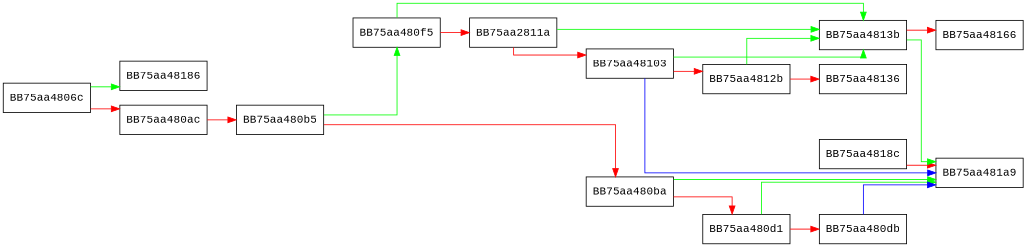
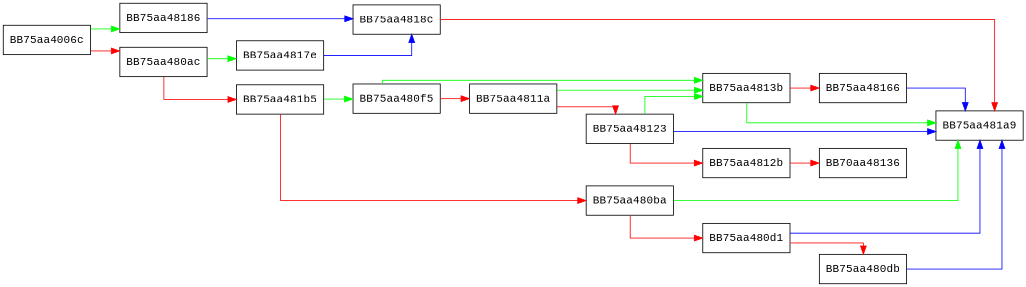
edge "BB75aa48186" -> "BB75aa4818c": added
node "BB75aa2811a": label "BB75aa2811a" -> "BB75aa4811a"
edge "BB75aa4812b" -> "BB75aa4813b": removed
node "BB75aa4817e": added
node "BB75aa48103": label "BB75aa48103" -> "BB75aa48123"
node "BB75aa48136": label "BB75aa48136" -> "BB70aa48136"
edge "BB75aa48166" -> "BB75aa481a9": added
node "BB75aa4806c": label "BB75aa4806c" -> "BB75aa4006c"
node "BB75aa480b5": label "BB75aa480b5" -> "BB75aa481b5"
edge "BB75aa480d1" -> "BB75aa481a9": color green -> blue
